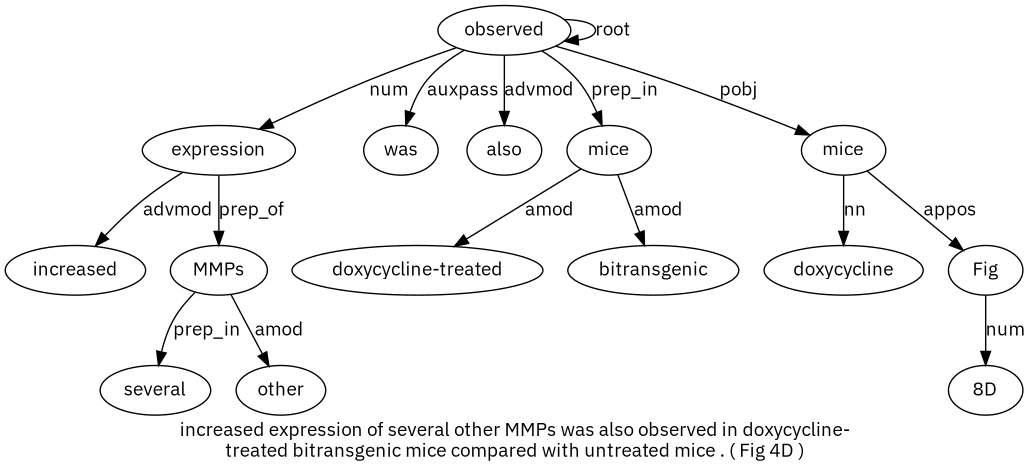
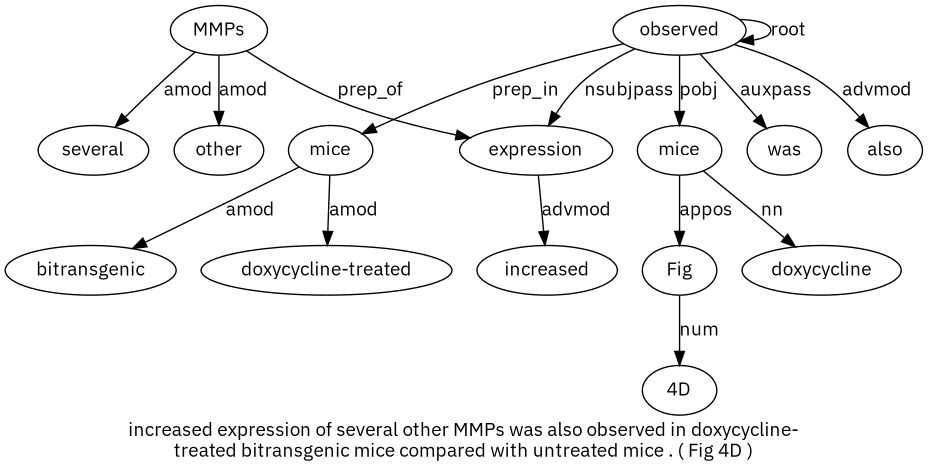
edge "observed" -> "expression": label "num" -> "nsubjpass"
edge "expression" -> "MMPs": reversed
edge "MMPs" -> "several": label "prep_in" -> "amod"
node "8D": label "8D" -> "4D"
